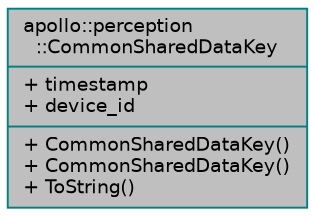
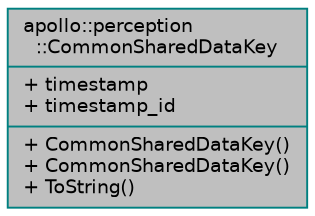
node "apollo::perception": text "+ device_id" -> "+ timestamp_id"
